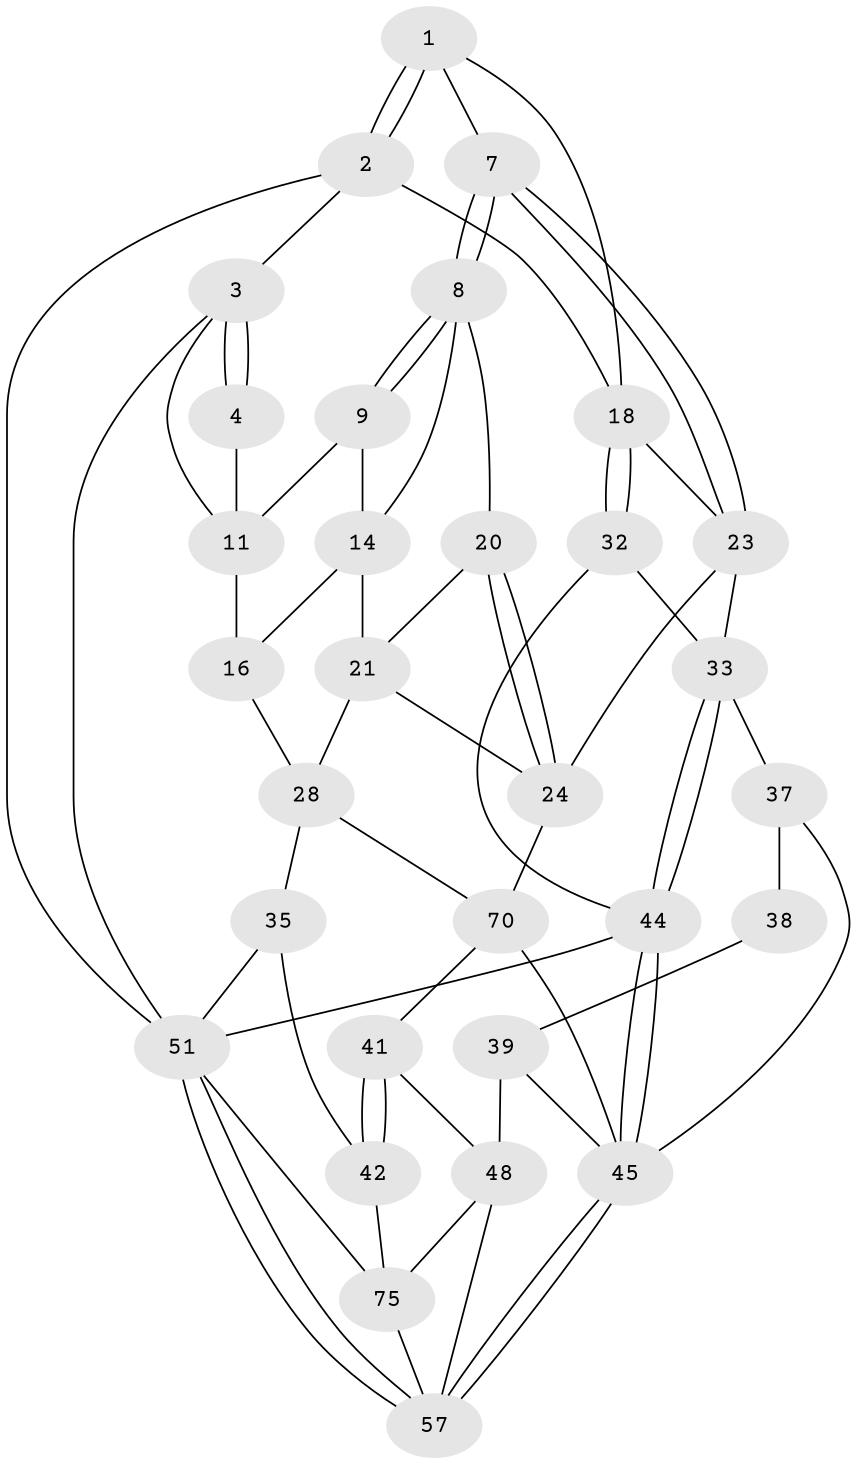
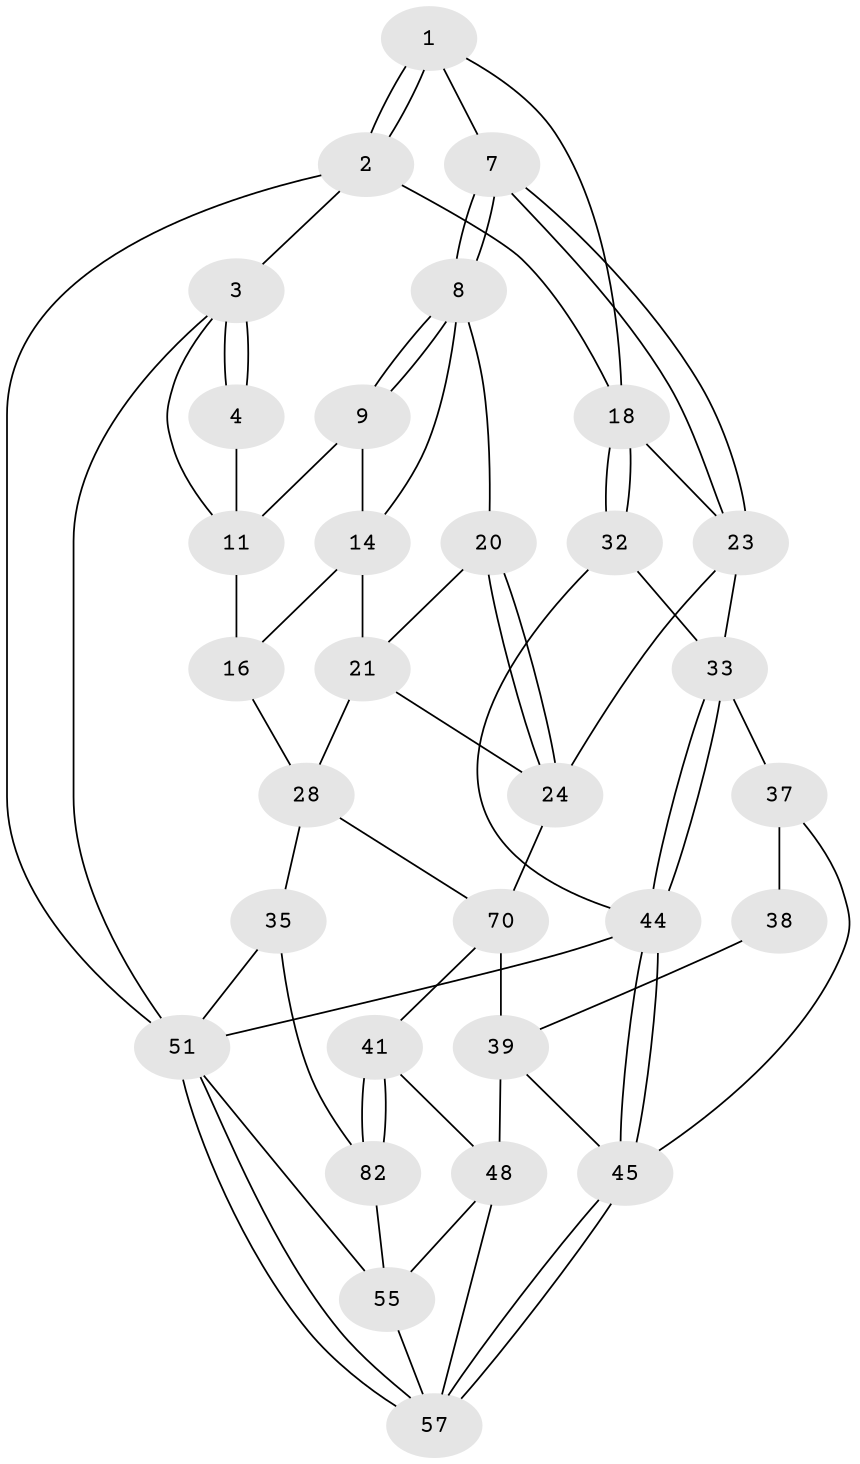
edge "70" -- "45": now "70" -- "39"
node "42": label "42" -> "82"
node "75": label "75" -> "55"
